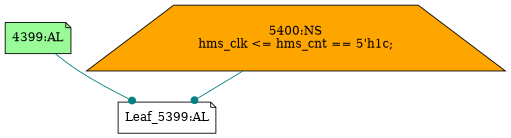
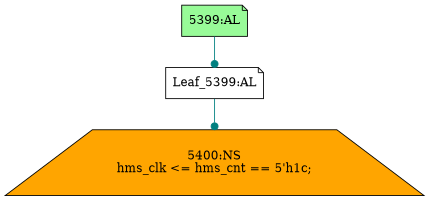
node "4399:AL": label "4399:AL" -> "5399:AL"
edge "5400:NS hms_clk <= hms_cnt == 5'h1c;" -> "Leaf_5399:AL": reversed
